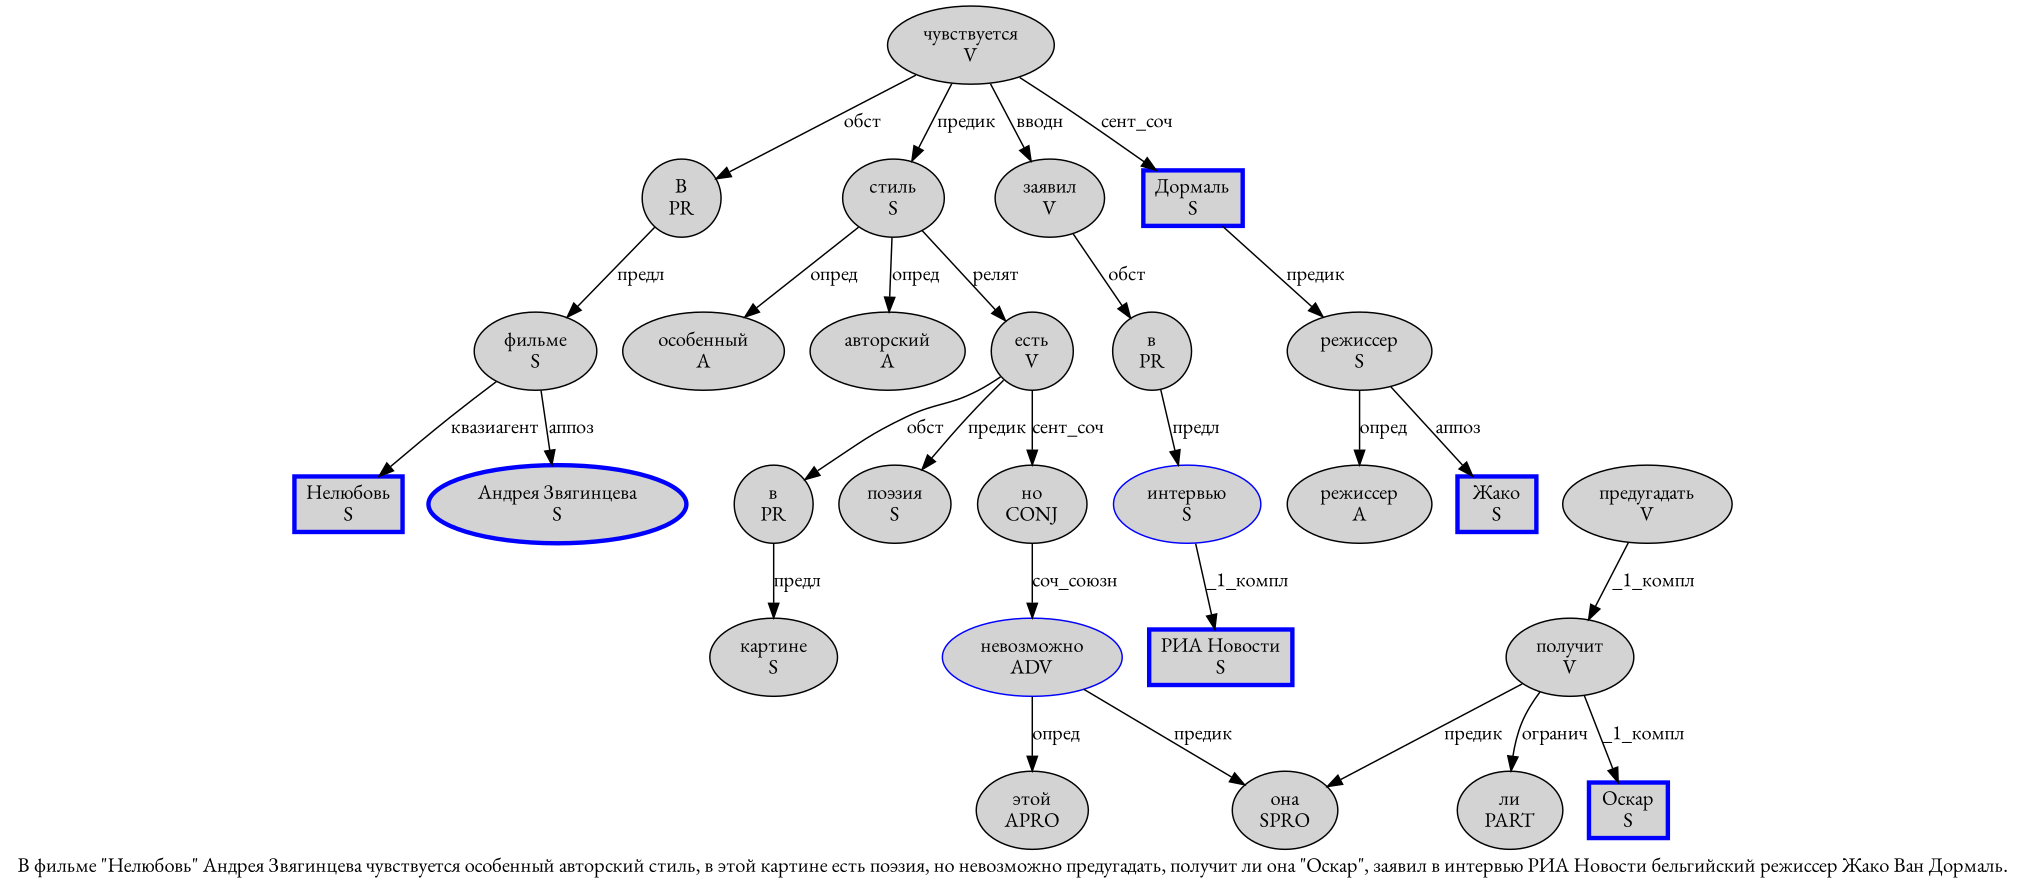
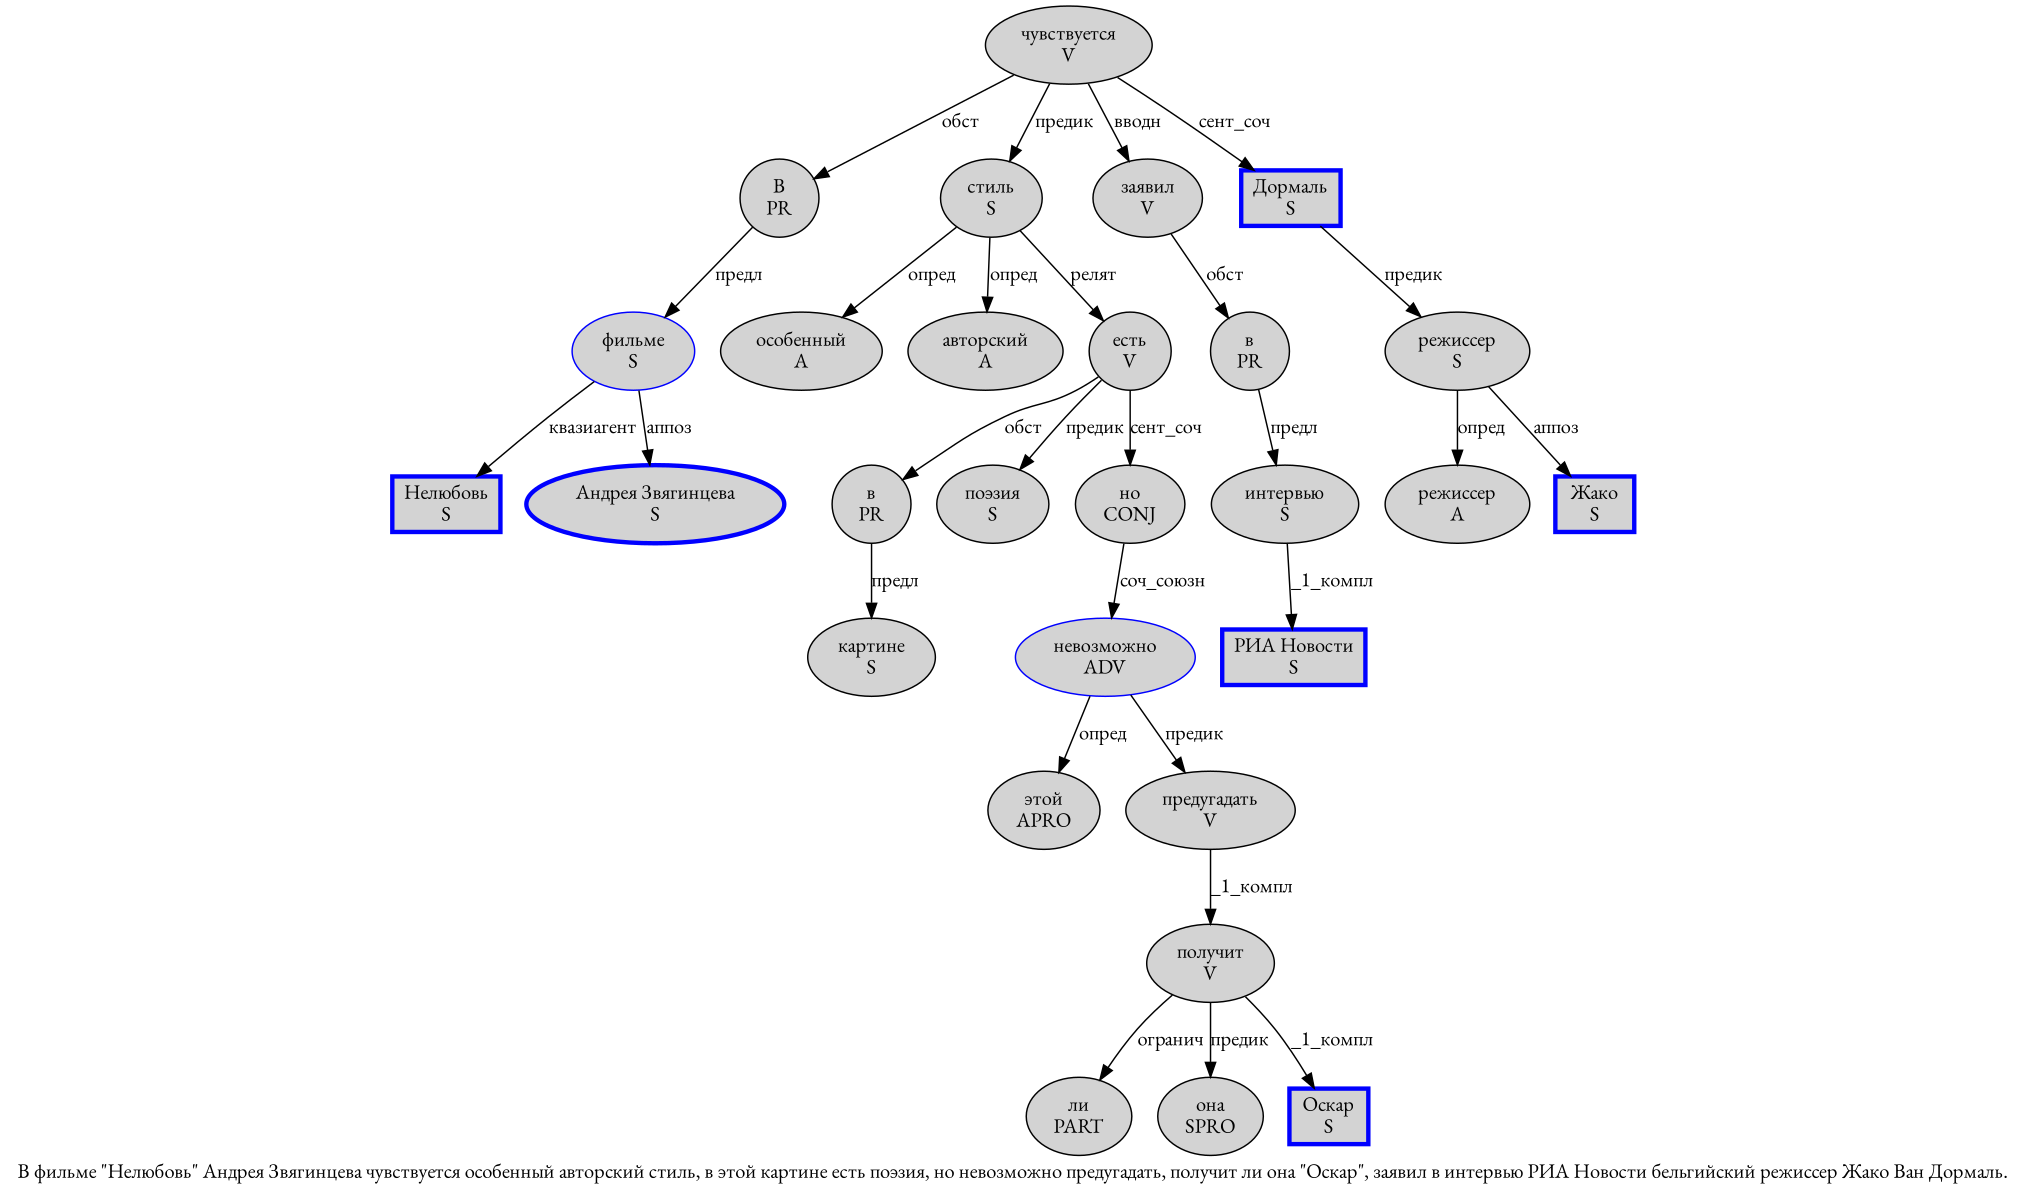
node "фильме S": color black -> blue
node "интервью S": color blue -> black
edge "невозможно ADV" -> "она SPRO": now "невозможно ADV" -> "предугадать V"
